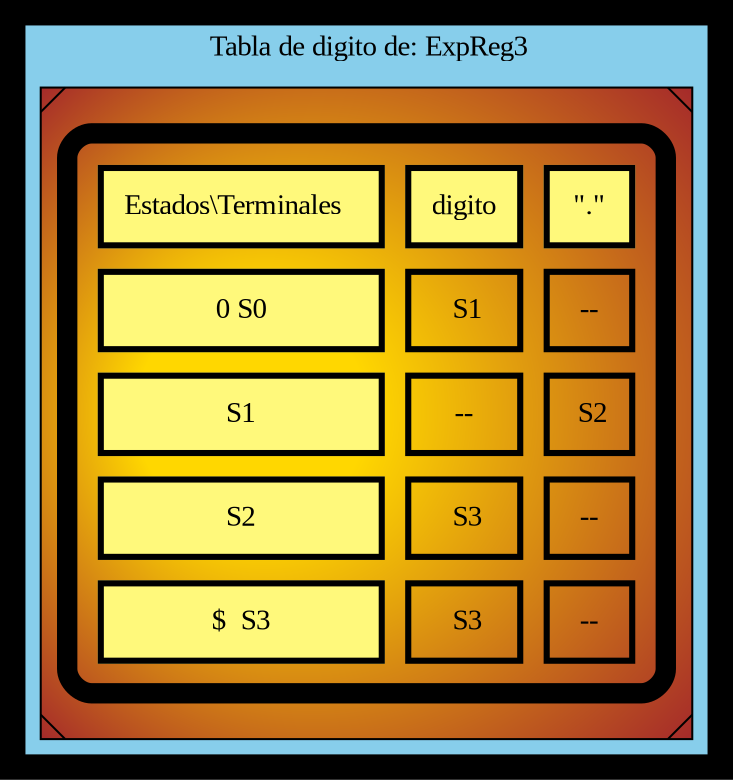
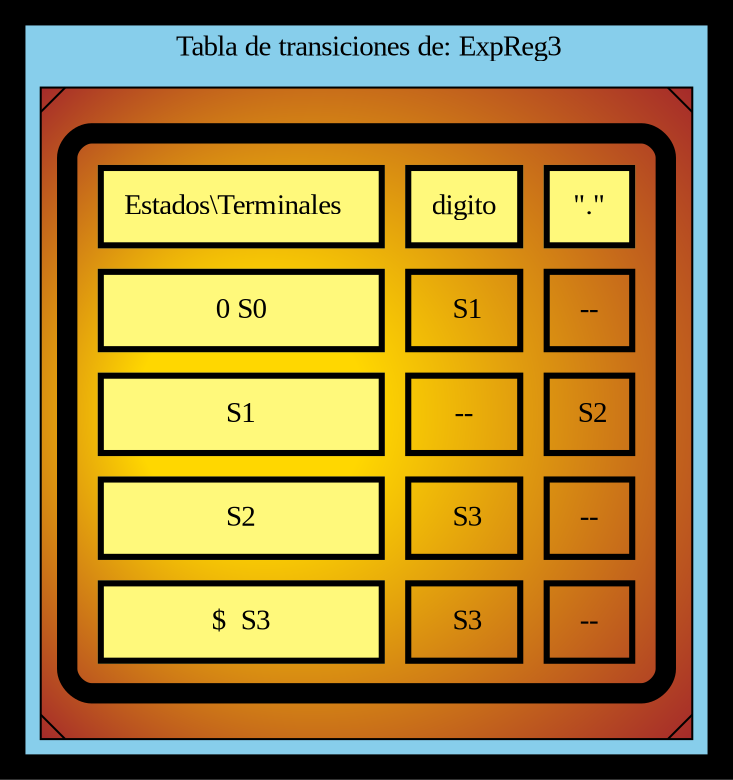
cluster " Tabla de digito de: ExpReg3": label " Tabla de digito de: ExpReg3" -> " Tabla de transiciones de: ExpReg3"
